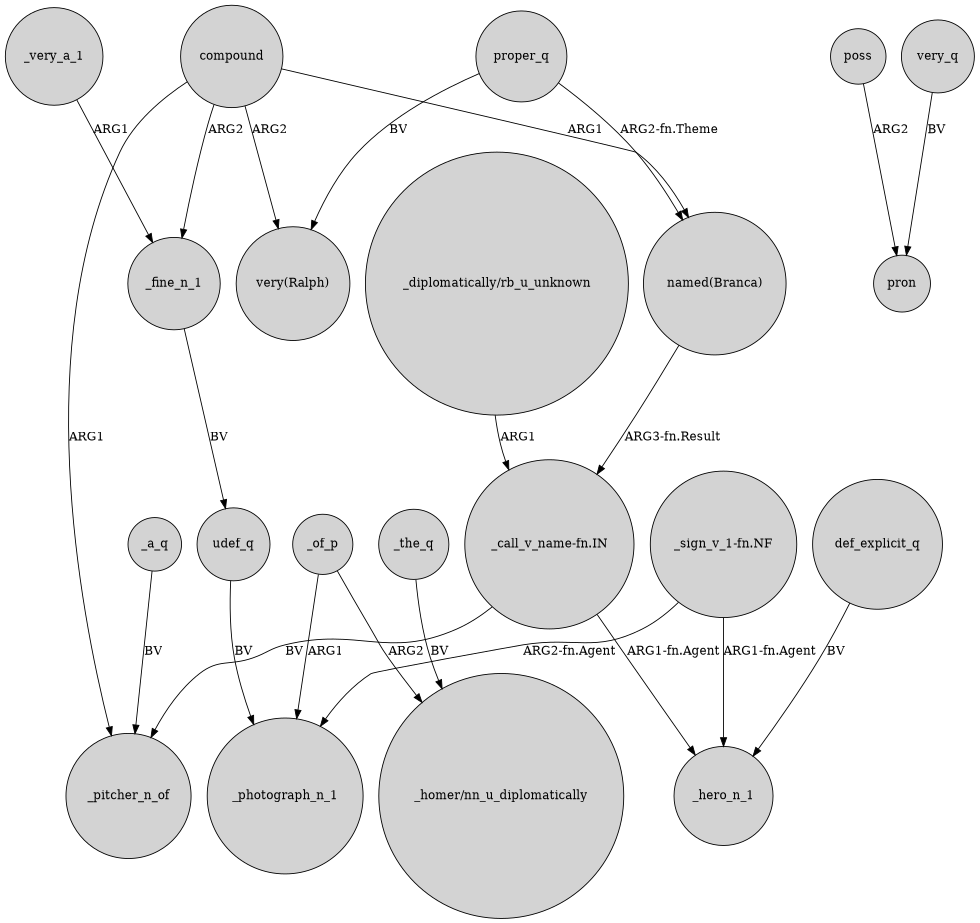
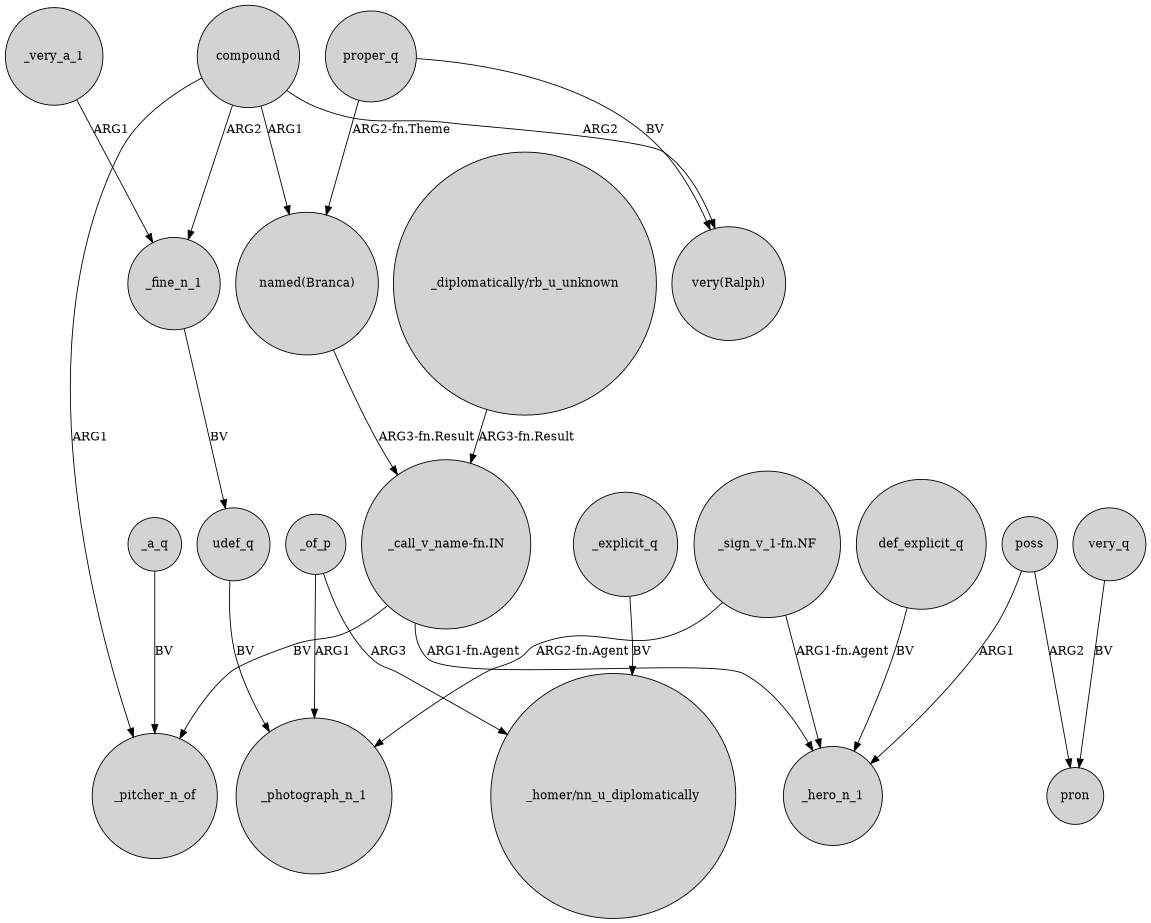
edge "_diplomatically/rb_u_unknown" -> "_call_v_name-fn.IN": label "ARG1" -> "ARG3-fn.Result"
node "_the_q": label "_the_q" -> "_explicit_q"
edge "_of_p" -> "_homer/nn_u_diplomatically": label "ARG2" -> "ARG3"
edge "poss" -> "_hero_n_1": added, label "ARG1"
